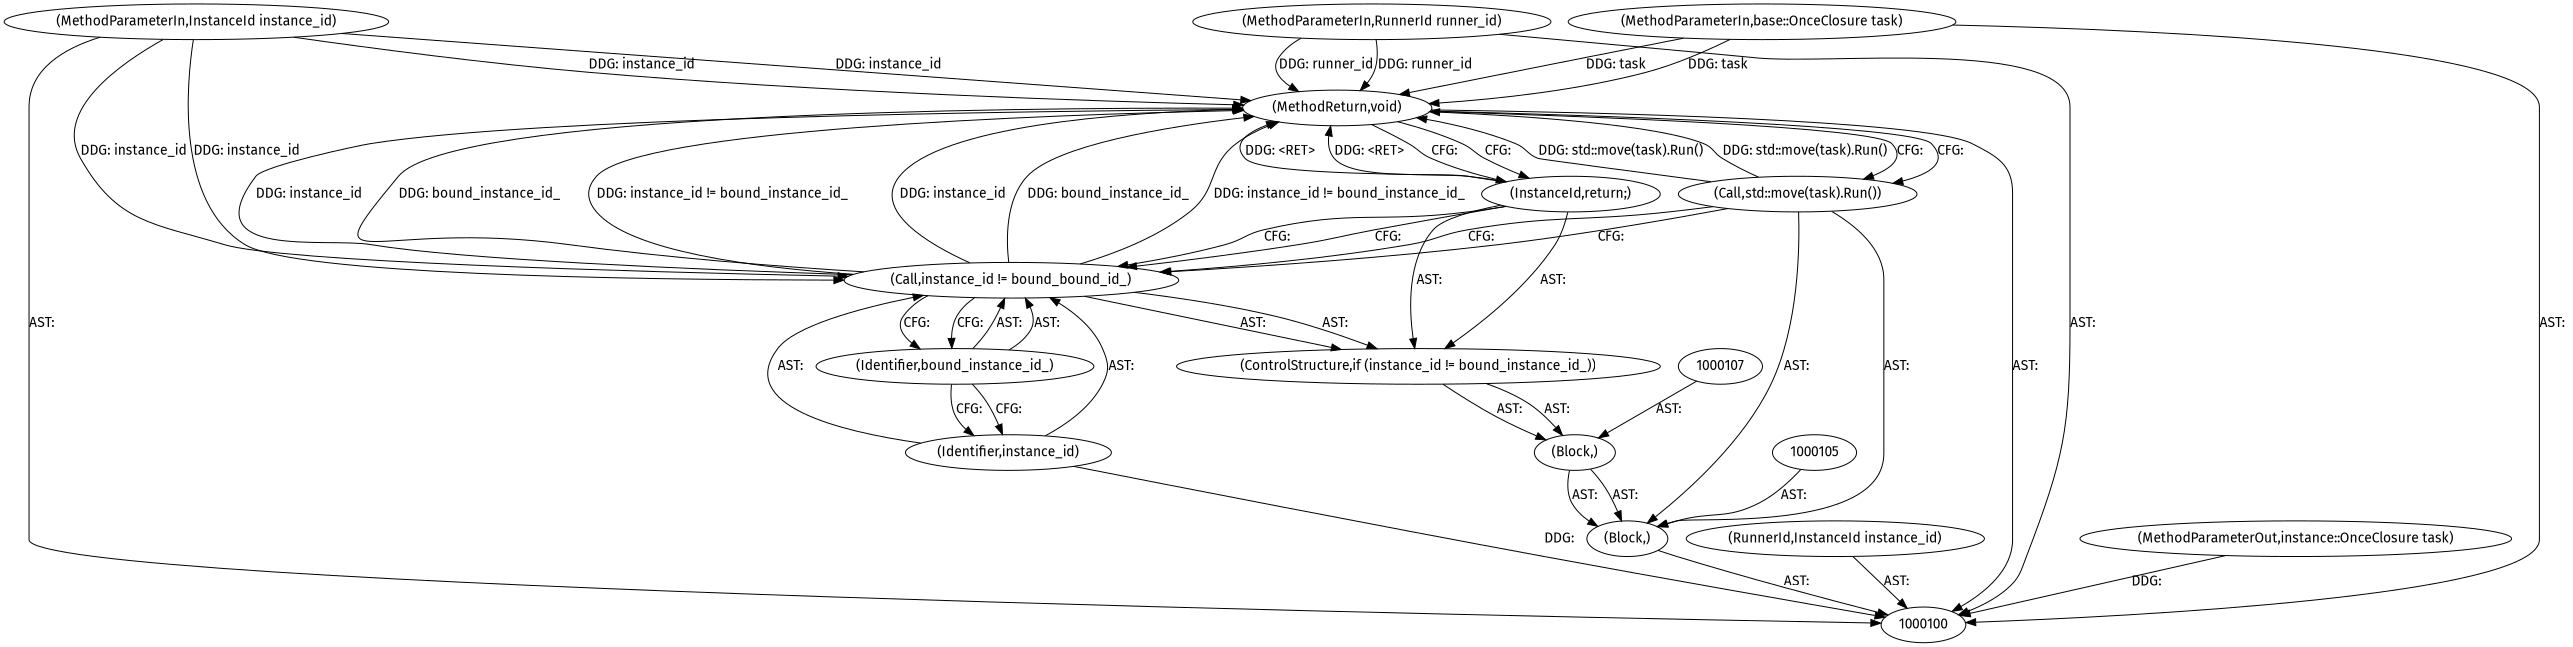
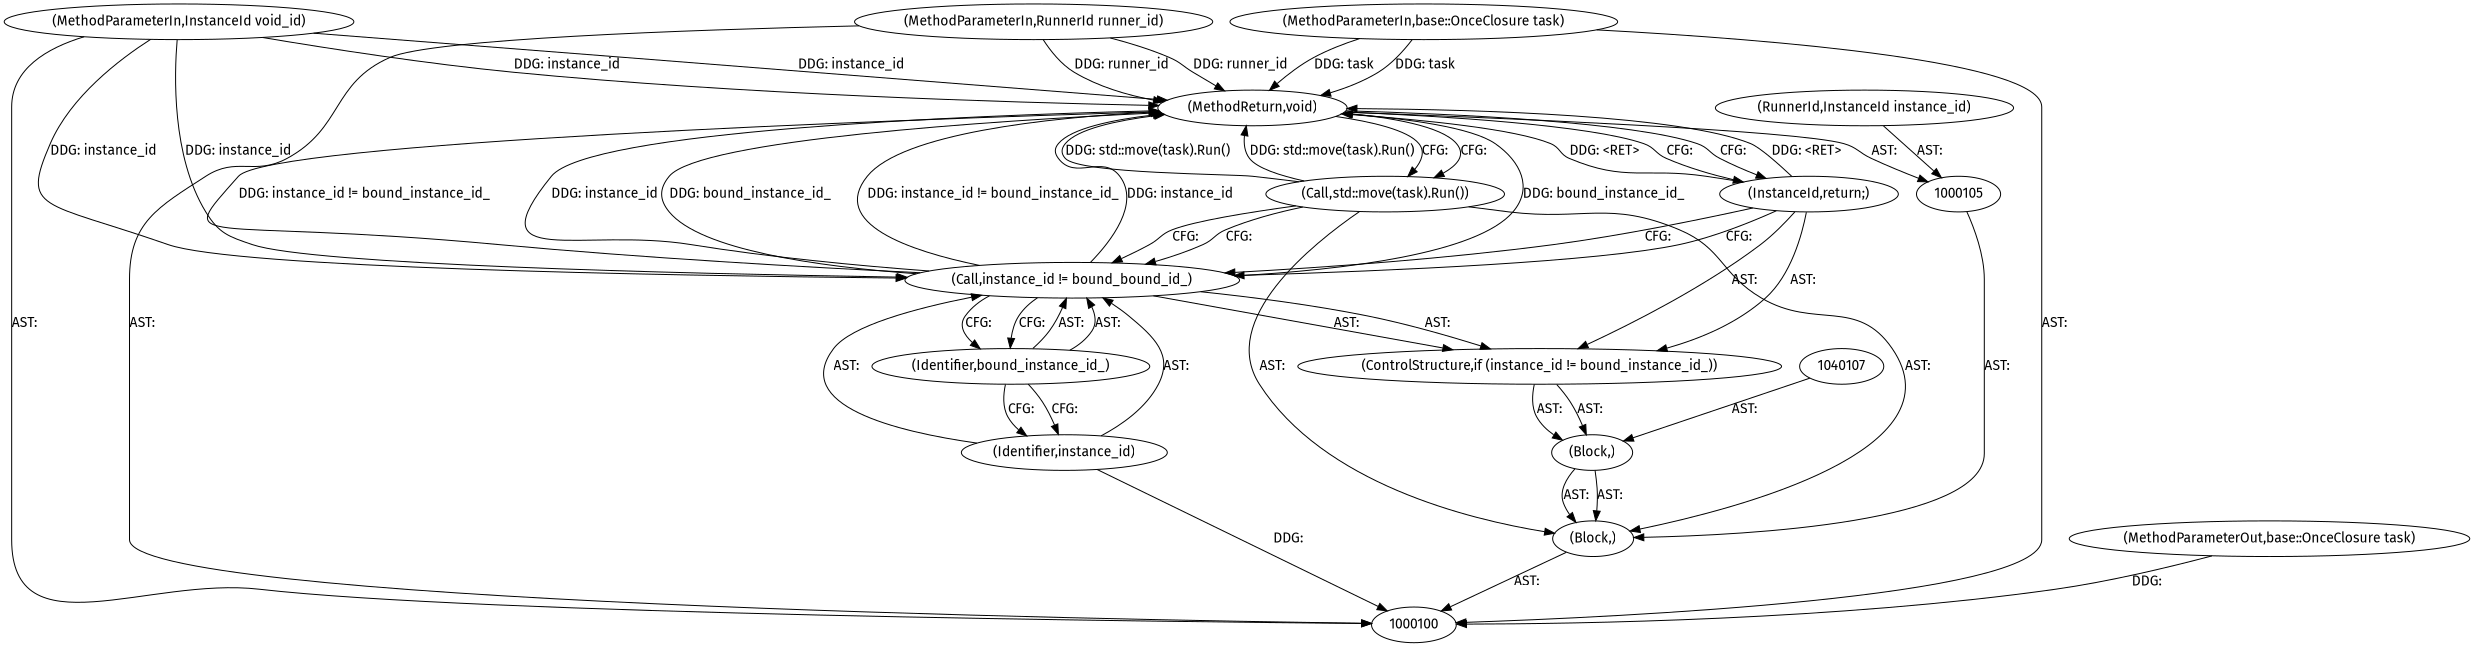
node "(MethodParameterIn,InstanceId instance_id)": label "(MethodParameterIn,InstanceId instance_id)" -> "(MethodParameterIn,InstanceId void_id)"
edge "(MethodReturn,void)" -> "1000100": now "(MethodReturn,void)" -> "1000105"
node "1000107": label "1000107" -> "1040107"
node "(MethodParameterOut,instance::OnceClosure task)": label "(MethodParameterOut,instance::OnceClosure task)" -> "(MethodParameterOut,base::OnceClosure task)"
edge "(RunnerId,InstanceId instance_id)" -> "1000100": now "(RunnerId,InstanceId instance_id)" -> "1000105"
